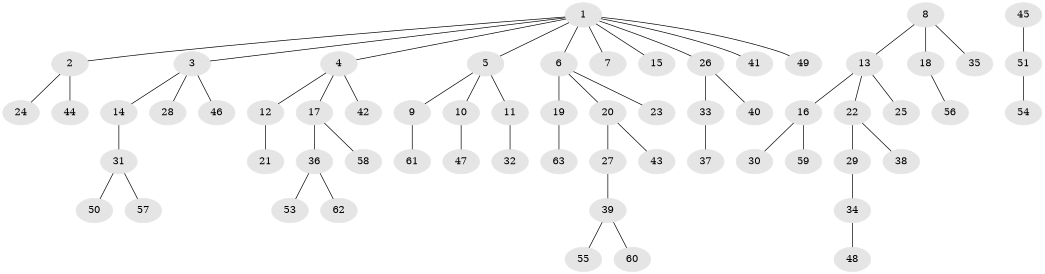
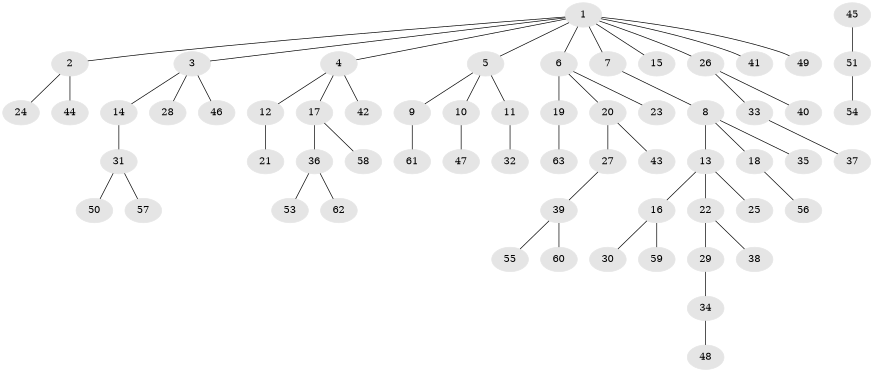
edge "7" -- "8": added
